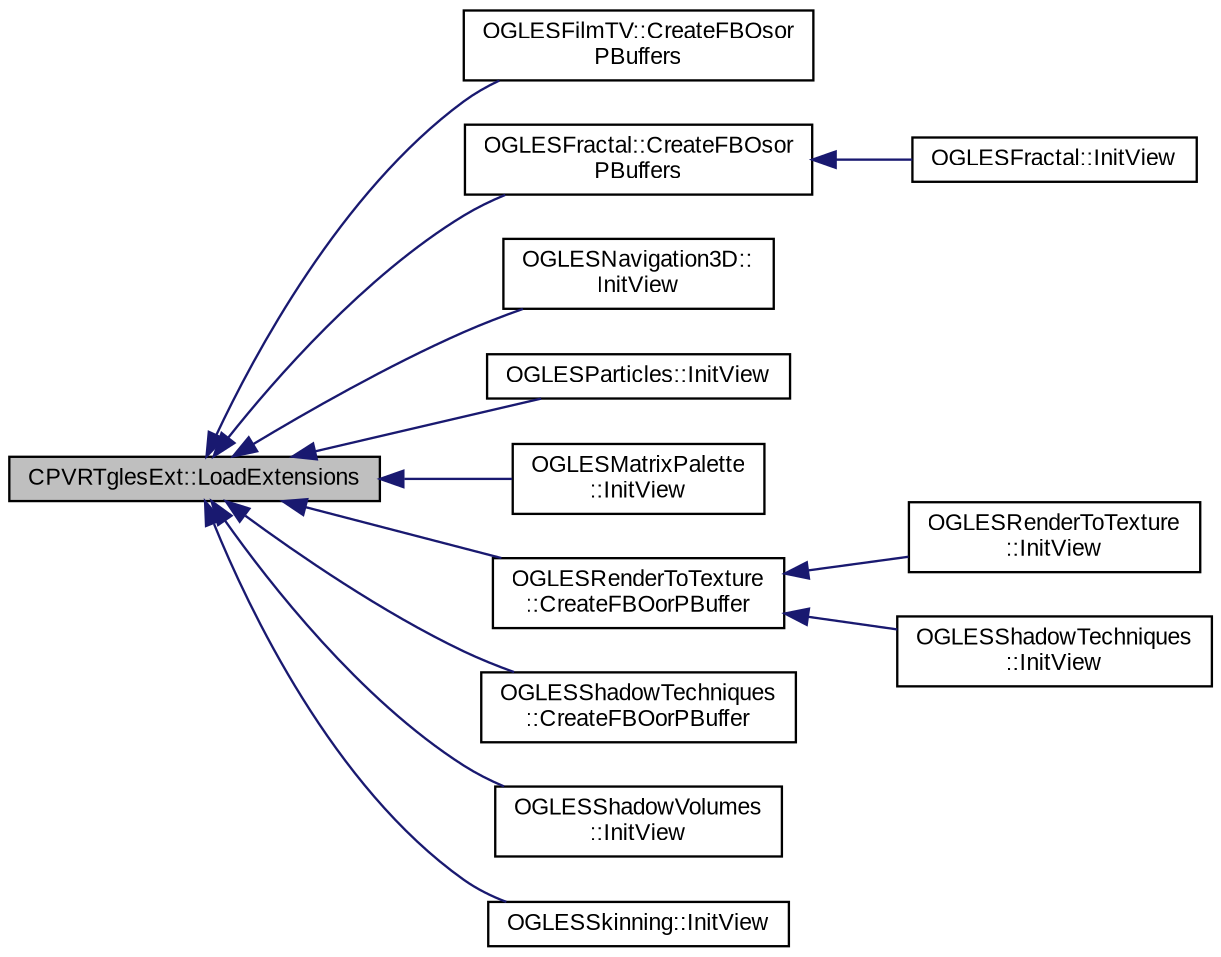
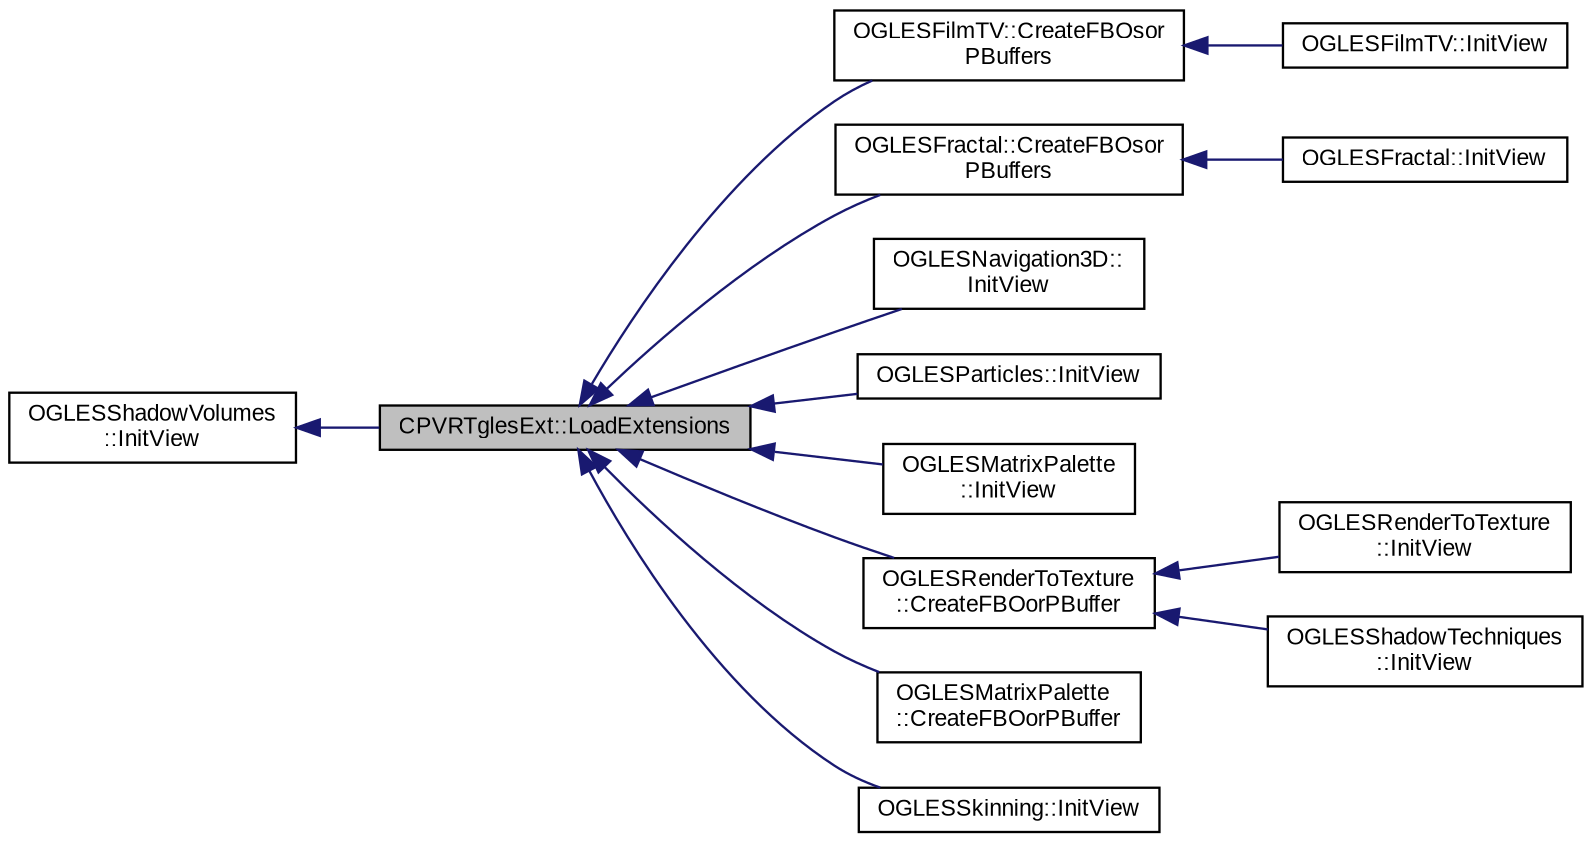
node "OGLESFilmTV::InitView": added
edge "OGLESShadowVolumes ::InitView" -> "CPVRTglesExt::LoadExtensions": reversed
node "OGLESShadowTechniques ::CreateFBOorPBuffer": label "OGLESShadowTechniques ::CreateFBOorPBuffer" -> "OGLESMatrixPalette ::CreateFBOorPBuffer"
